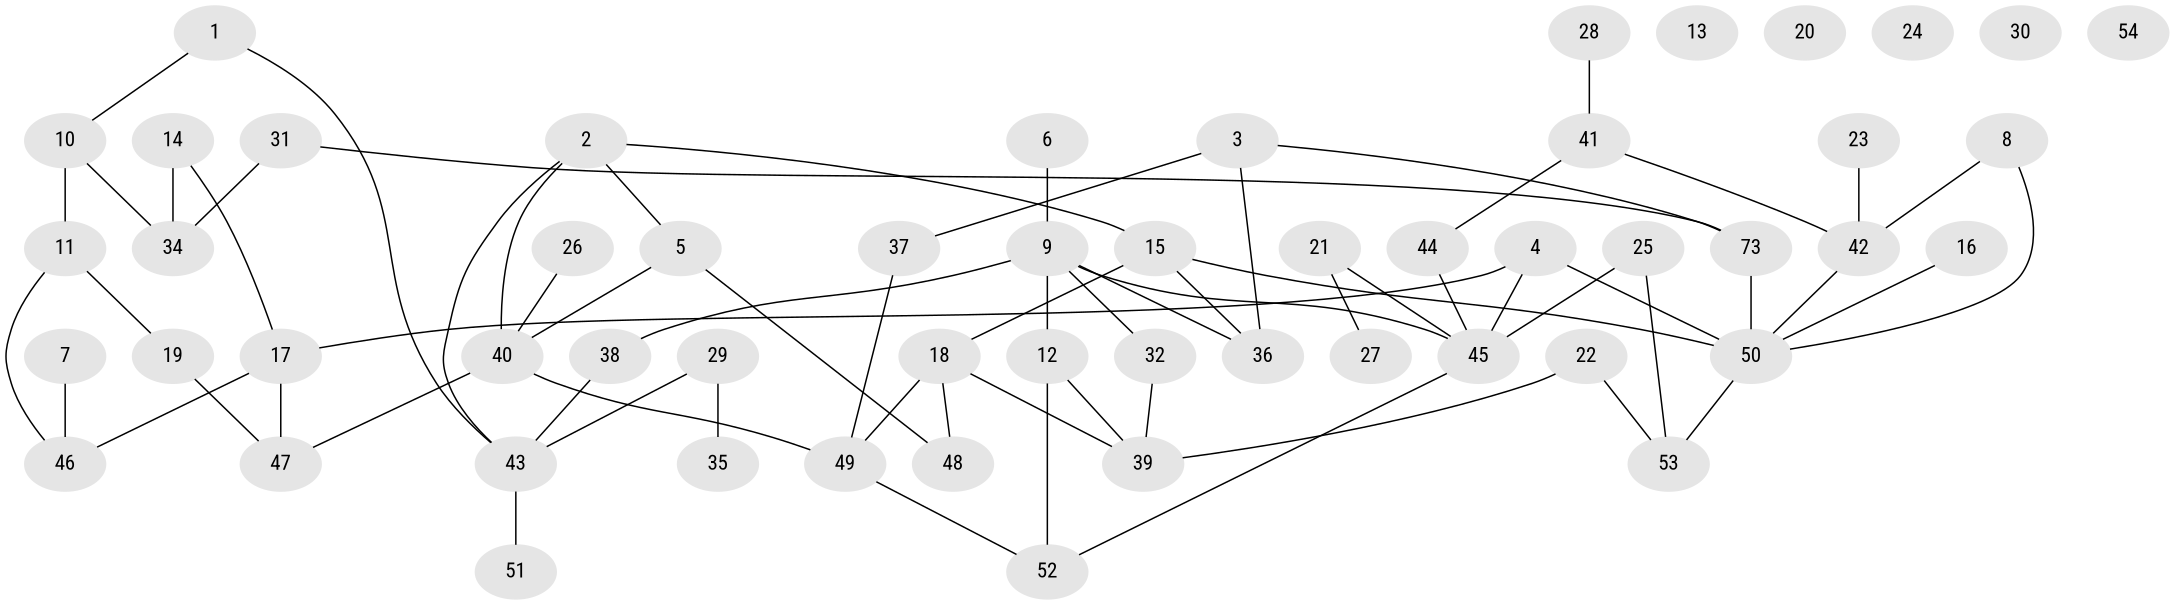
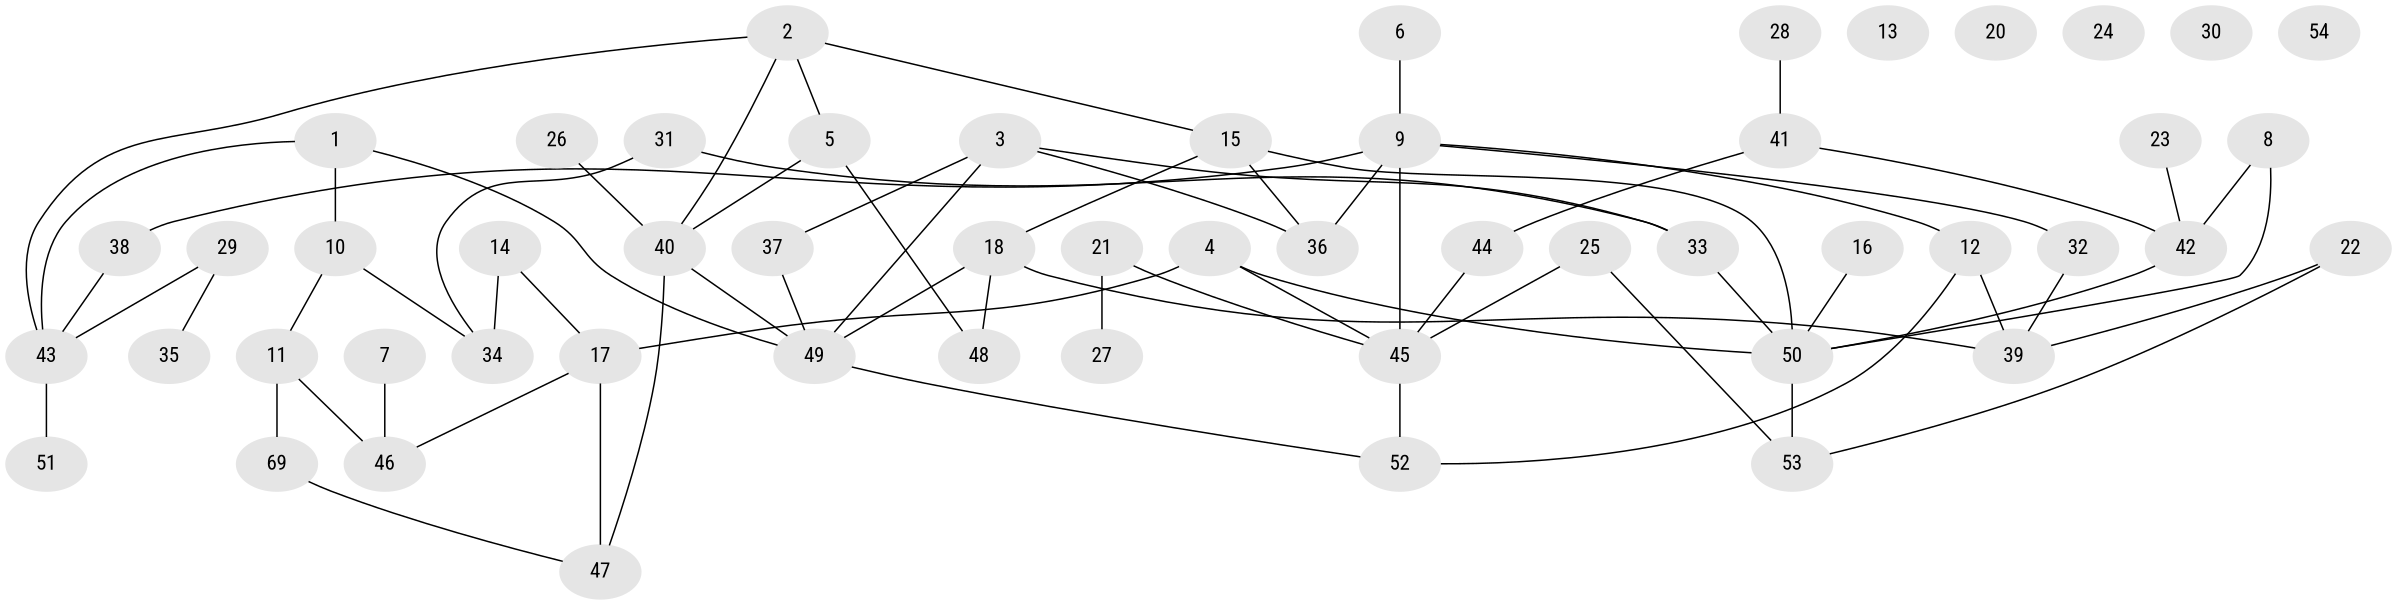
edge "3" -- "49": added
edge "1" -- "49": added
node "73": label "73" -> "33"
node "19": label "19" -> "69"
